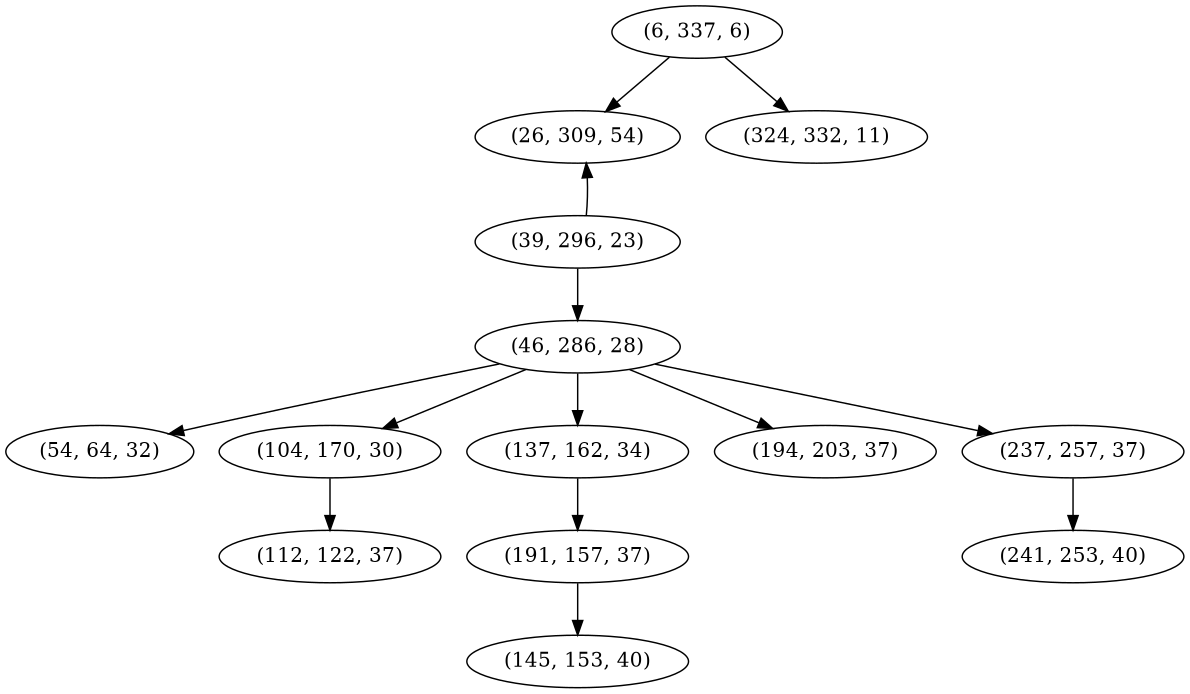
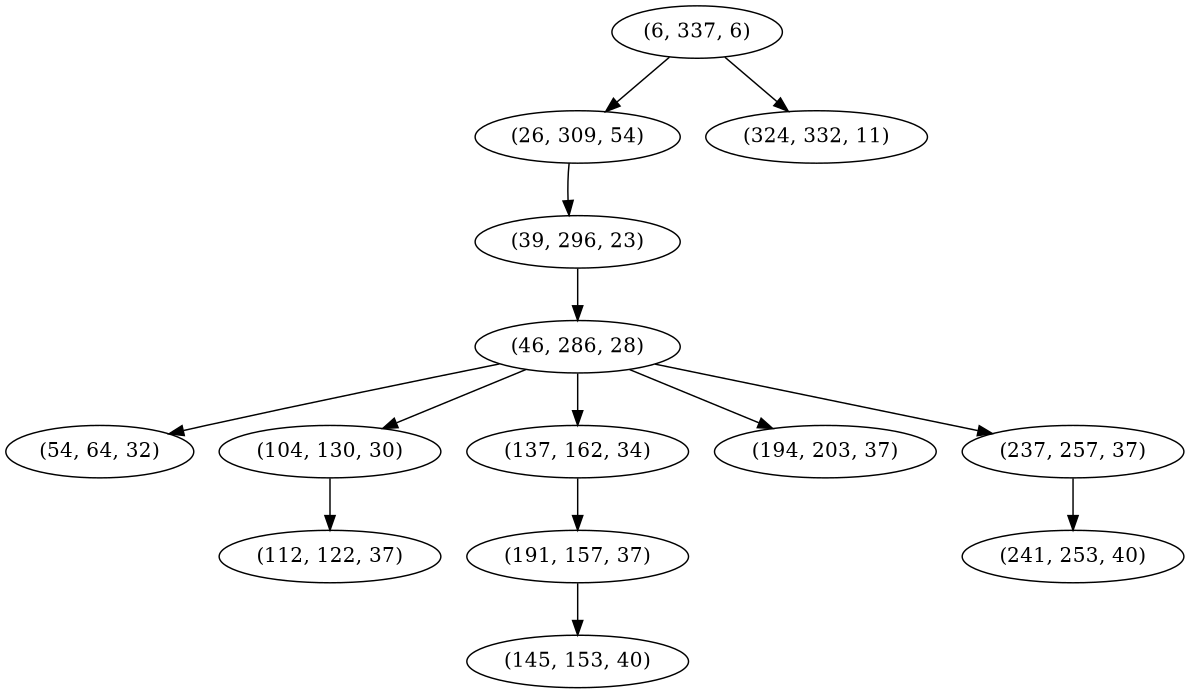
edge "(39, 296, 23)" -> "(26, 309, 54)": reversed
node "(104, 170, 30)": label "(104, 170, 30)" -> "(104, 130, 30)"
